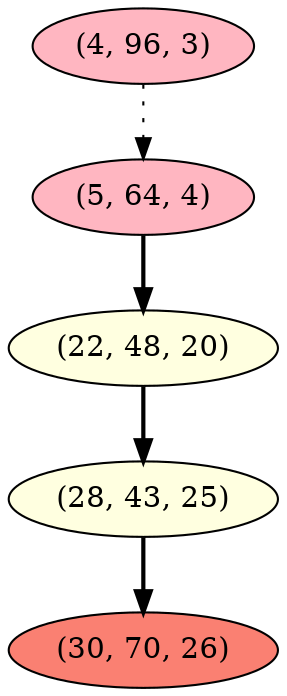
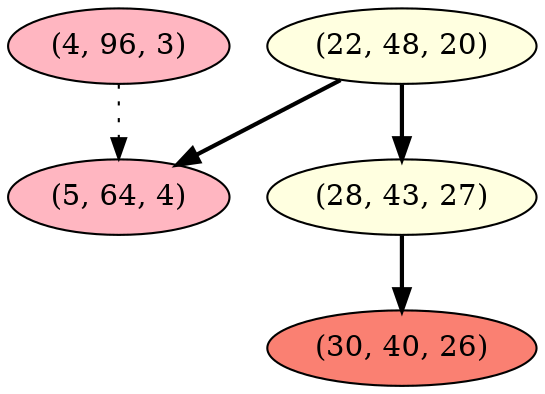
edge "(5, 64, 4)" -> "(22, 48, 20)": reversed
node "(28, 43, 25)": label "(28, 43, 25)" -> "(28, 43, 27)"
node "(30, 70, 26)": label "(30, 70, 26)" -> "(30, 40, 26)"
